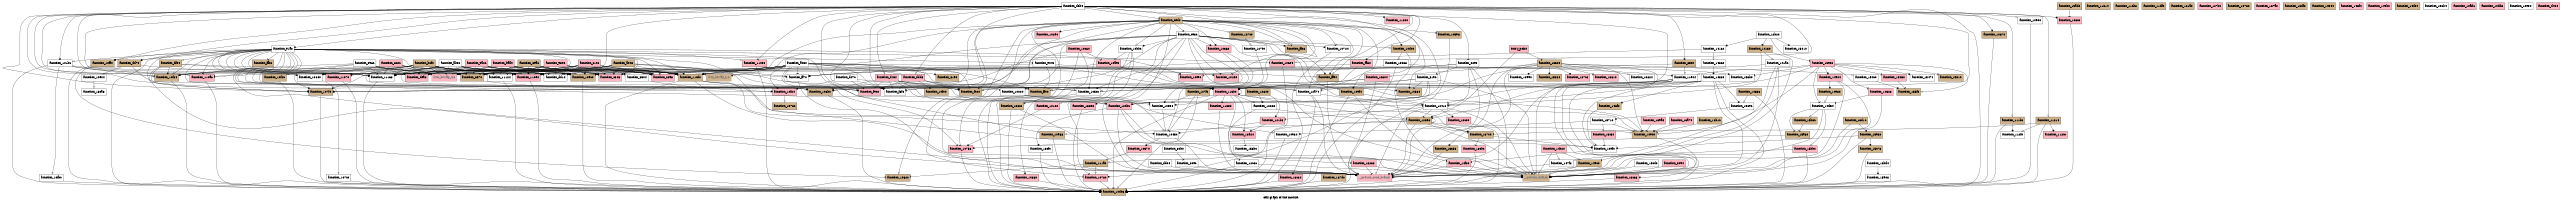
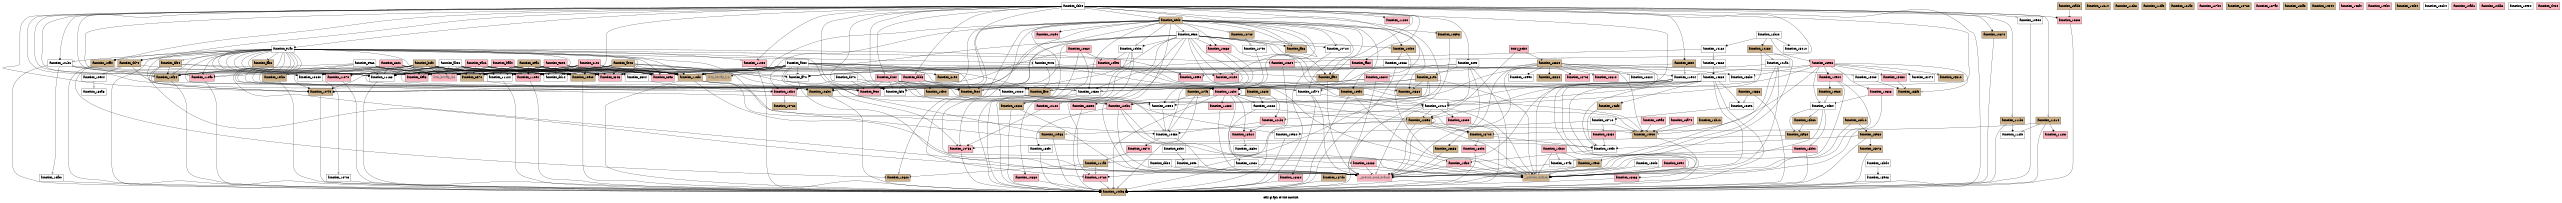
node "function_81ec": fillcolor white -> tan
